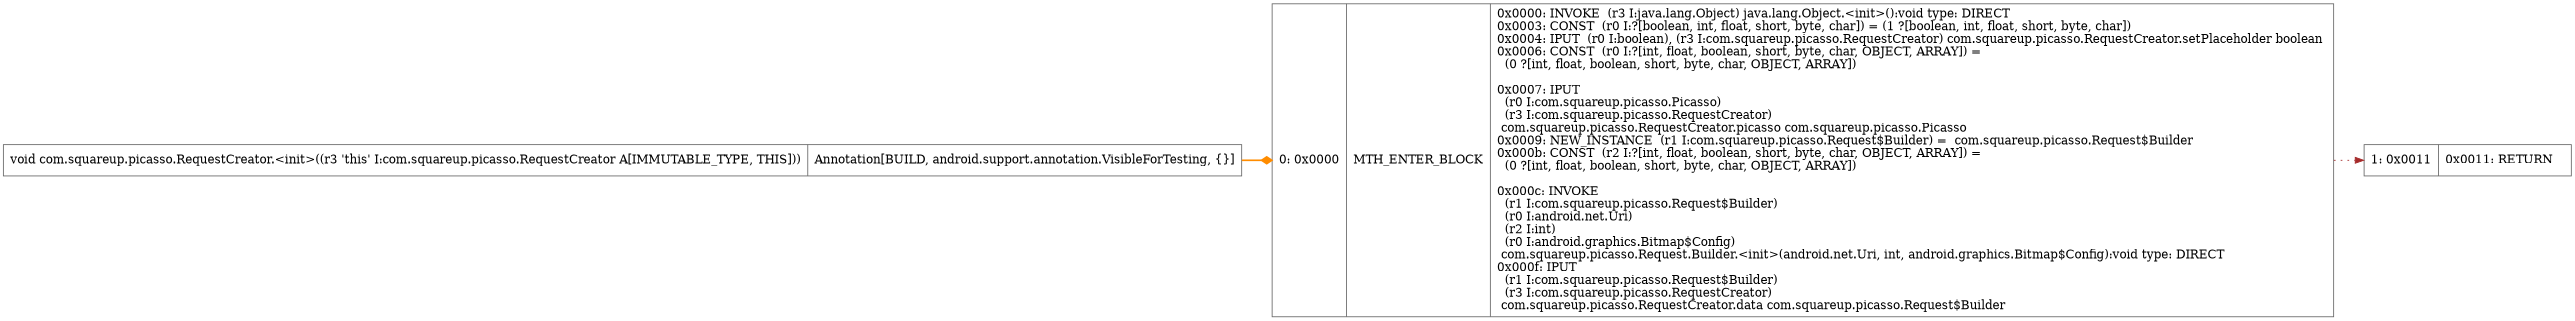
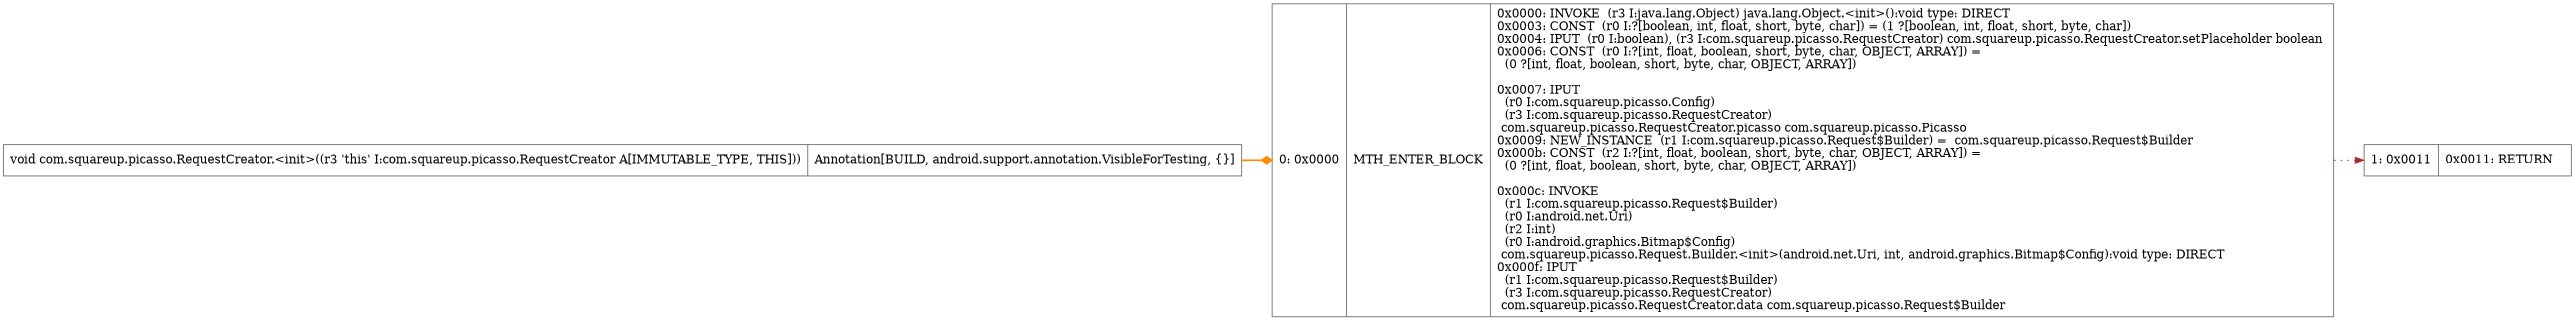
node "0: 0x0000": text "(r0 I:com.squareup.picasso.Picasso)" -> "(r0 I:com.squareup.picasso.Config)"
